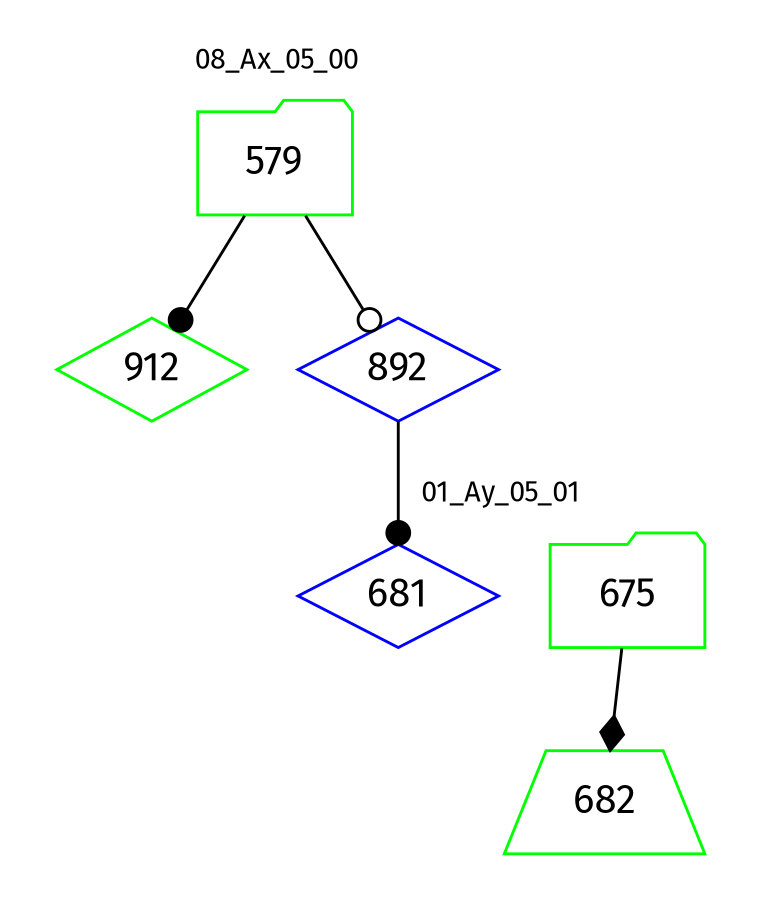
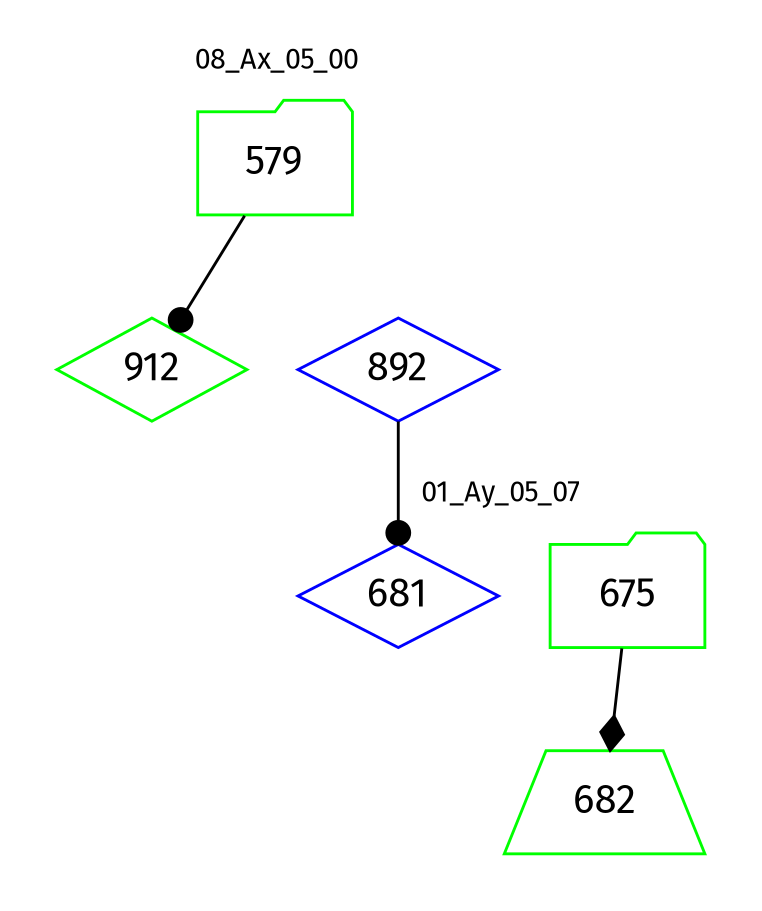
edge "579" -> "892": removed
cluster "01_Ay_05_01": label "01_Ay_05_01" -> "01_Ay_05_07"
